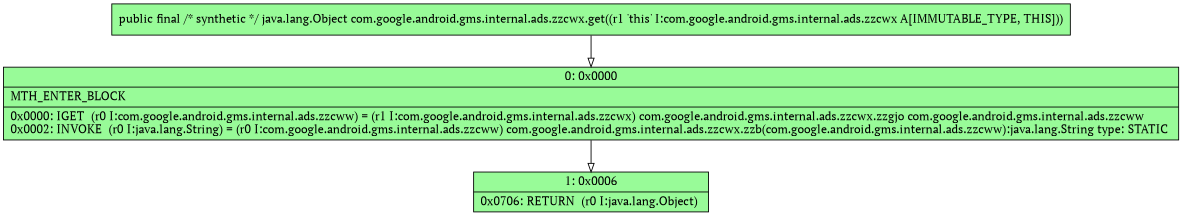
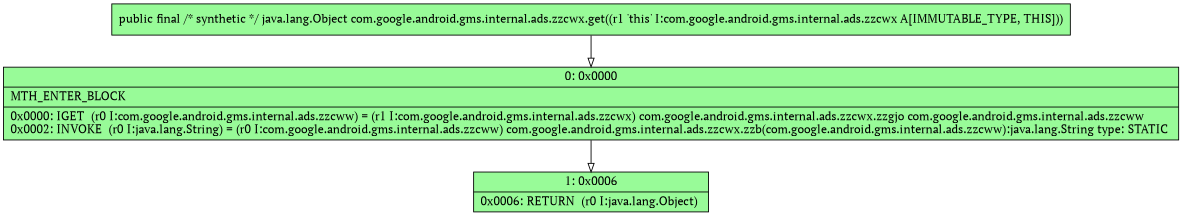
node "1: 0x0006": text "0x0706: RETURN  (r0 I:java.lang.Object)" -> "0x0006: RETURN  (r0 I:java.lang.Object)"
